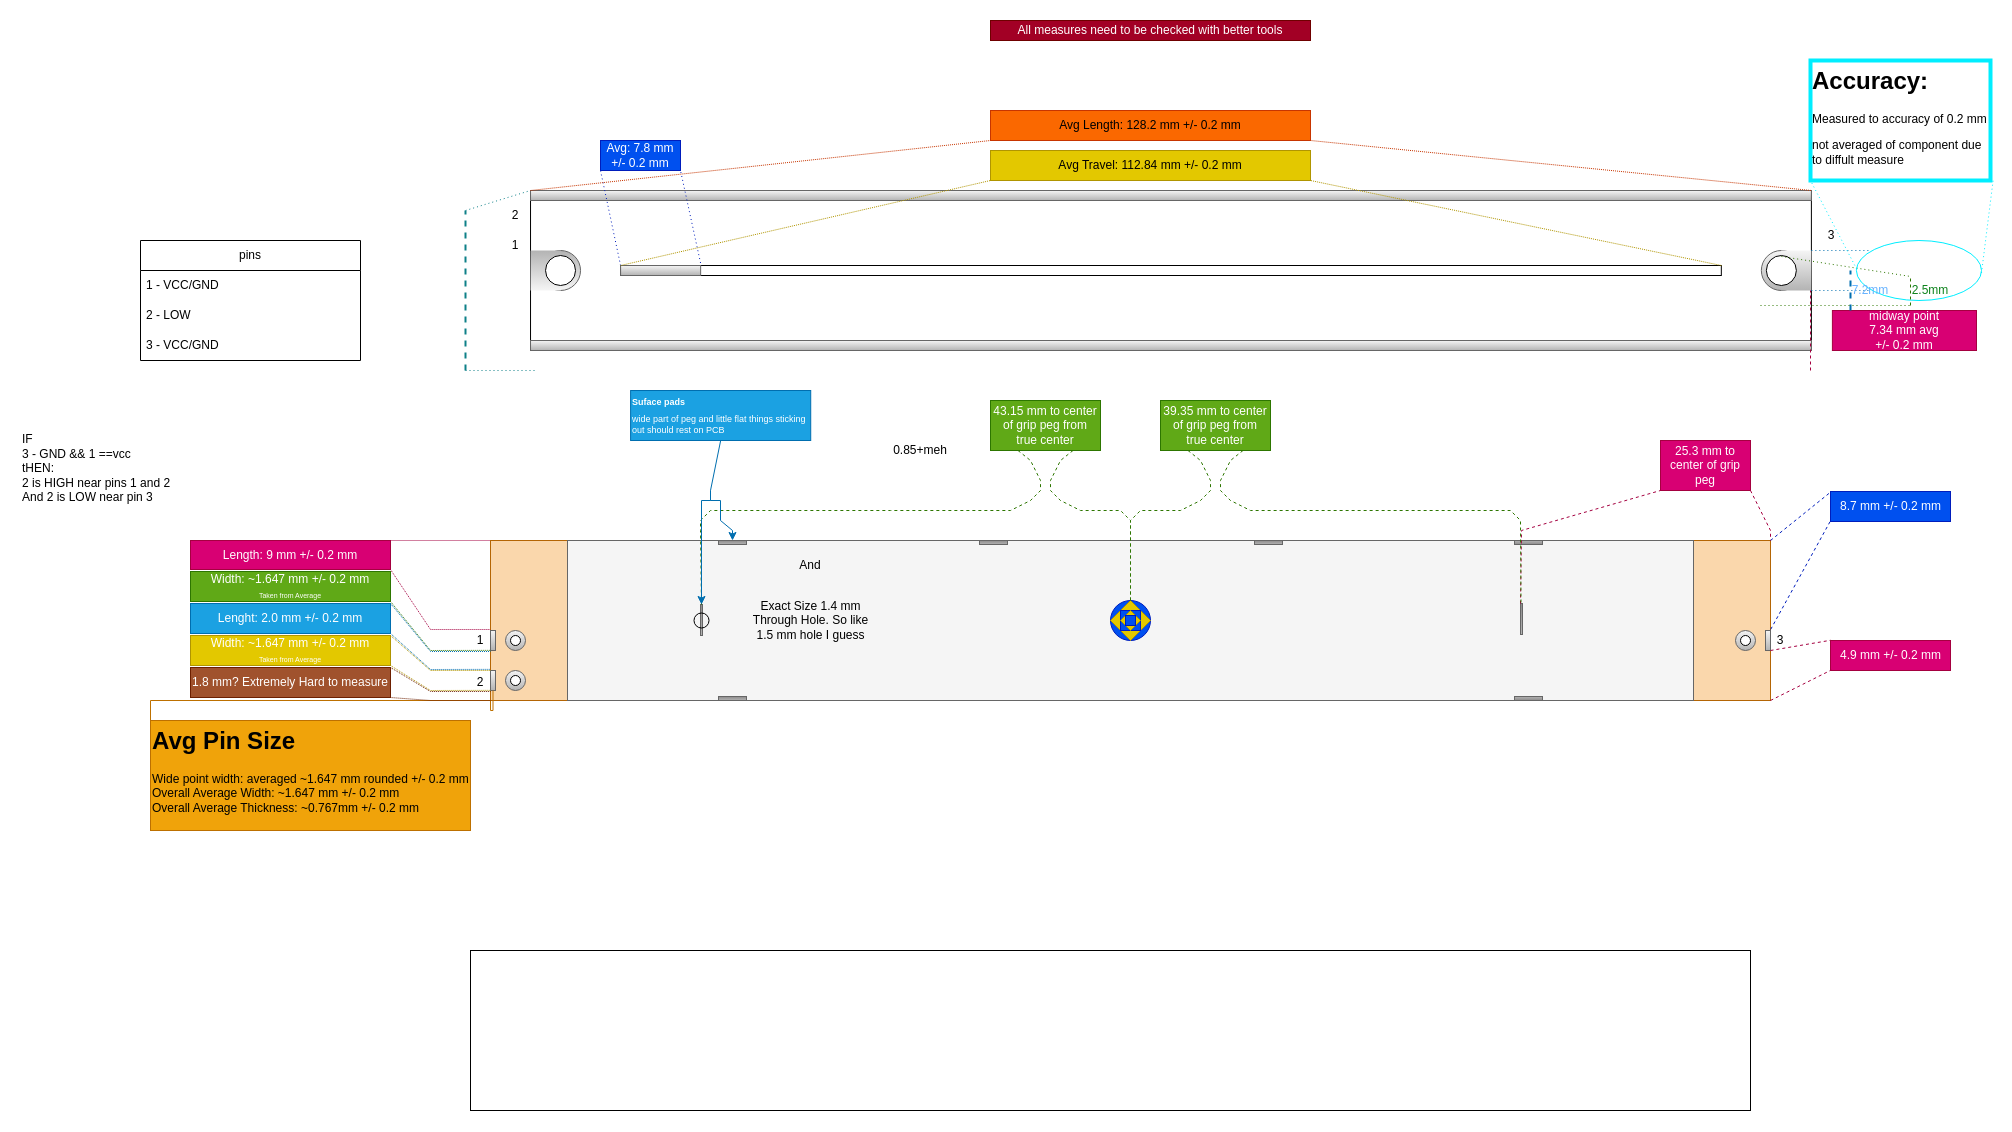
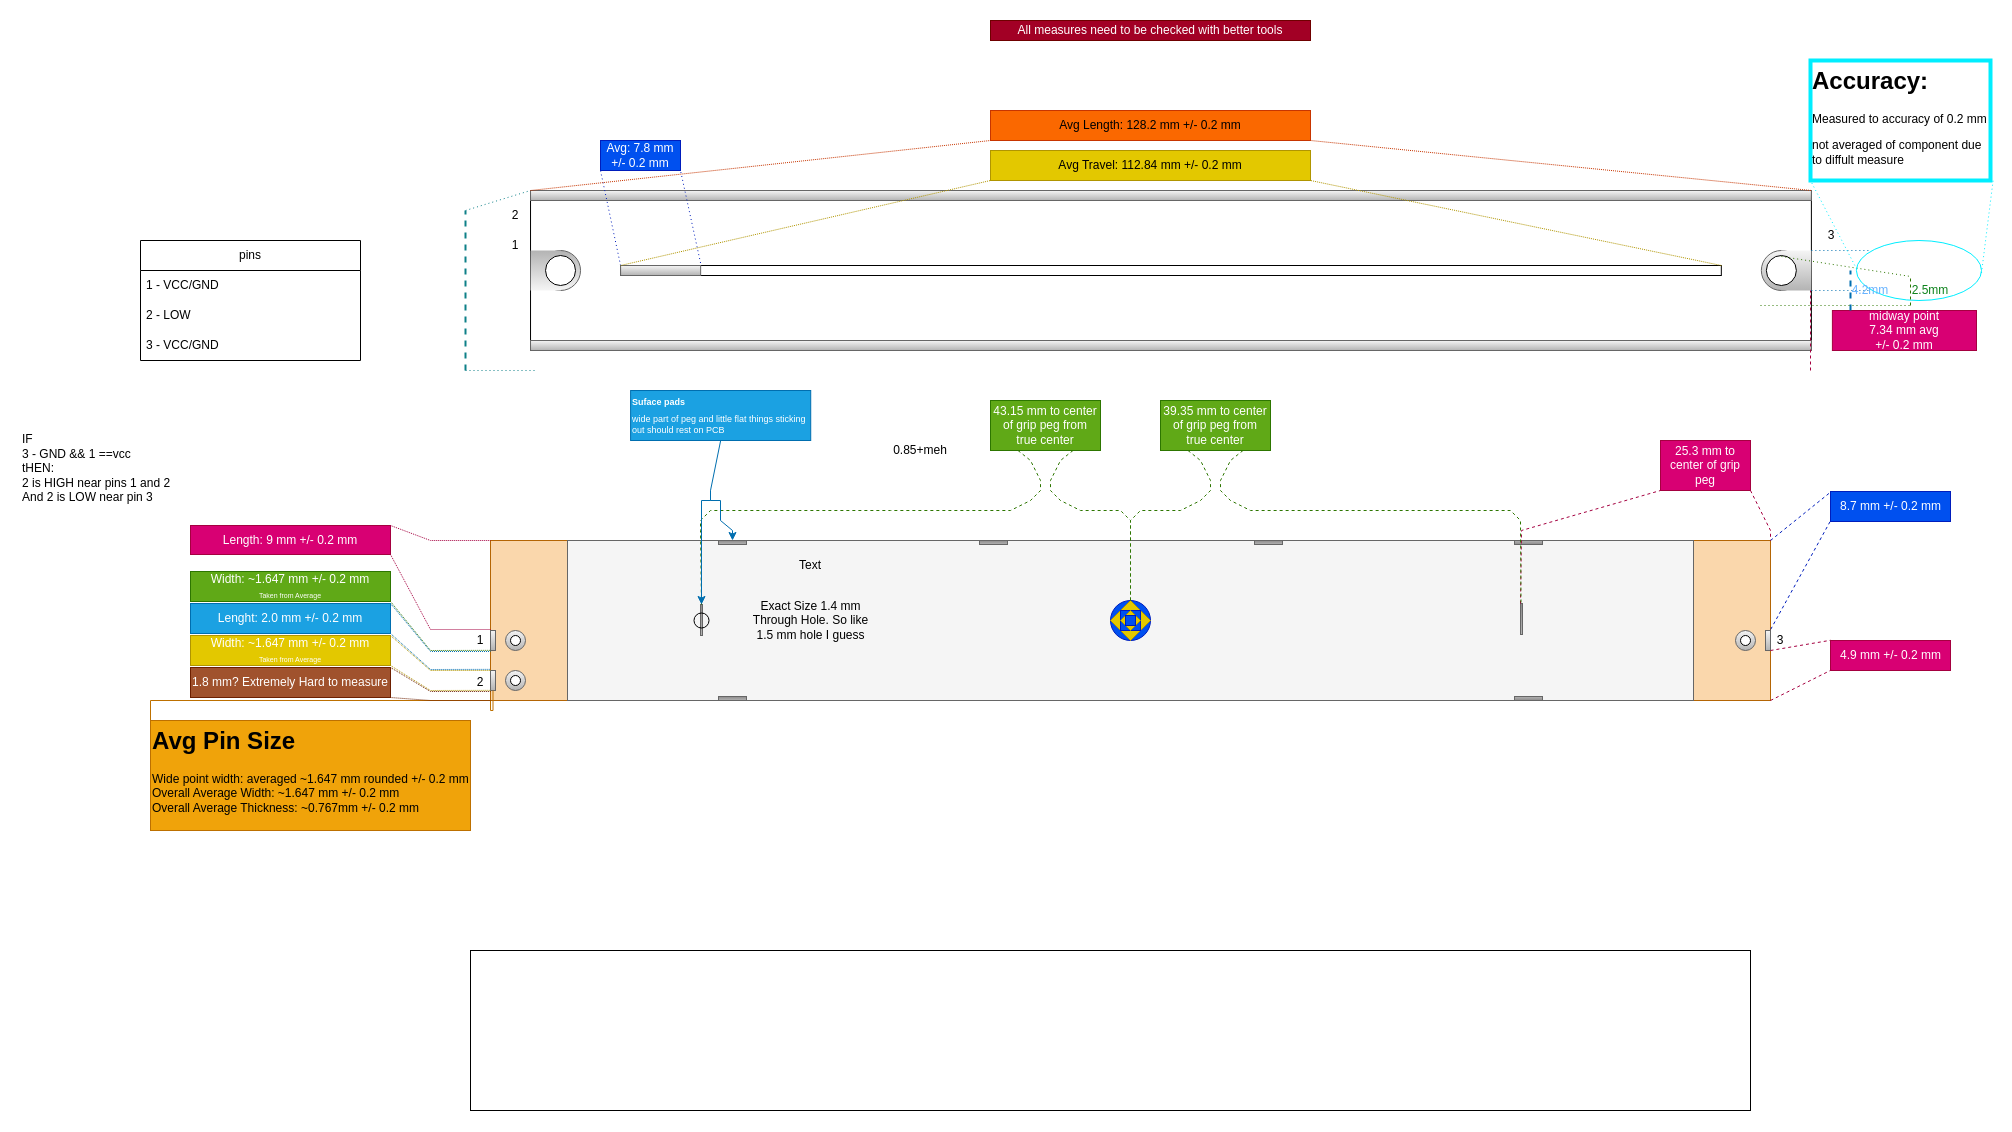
node "7.2mm": label "7.2mm" -> "4.2mm"
node "Length: 9 mm +/- 0.2 mm": moved (291, 555) -> (291, 540)
node "And": label "And" -> "Text"
